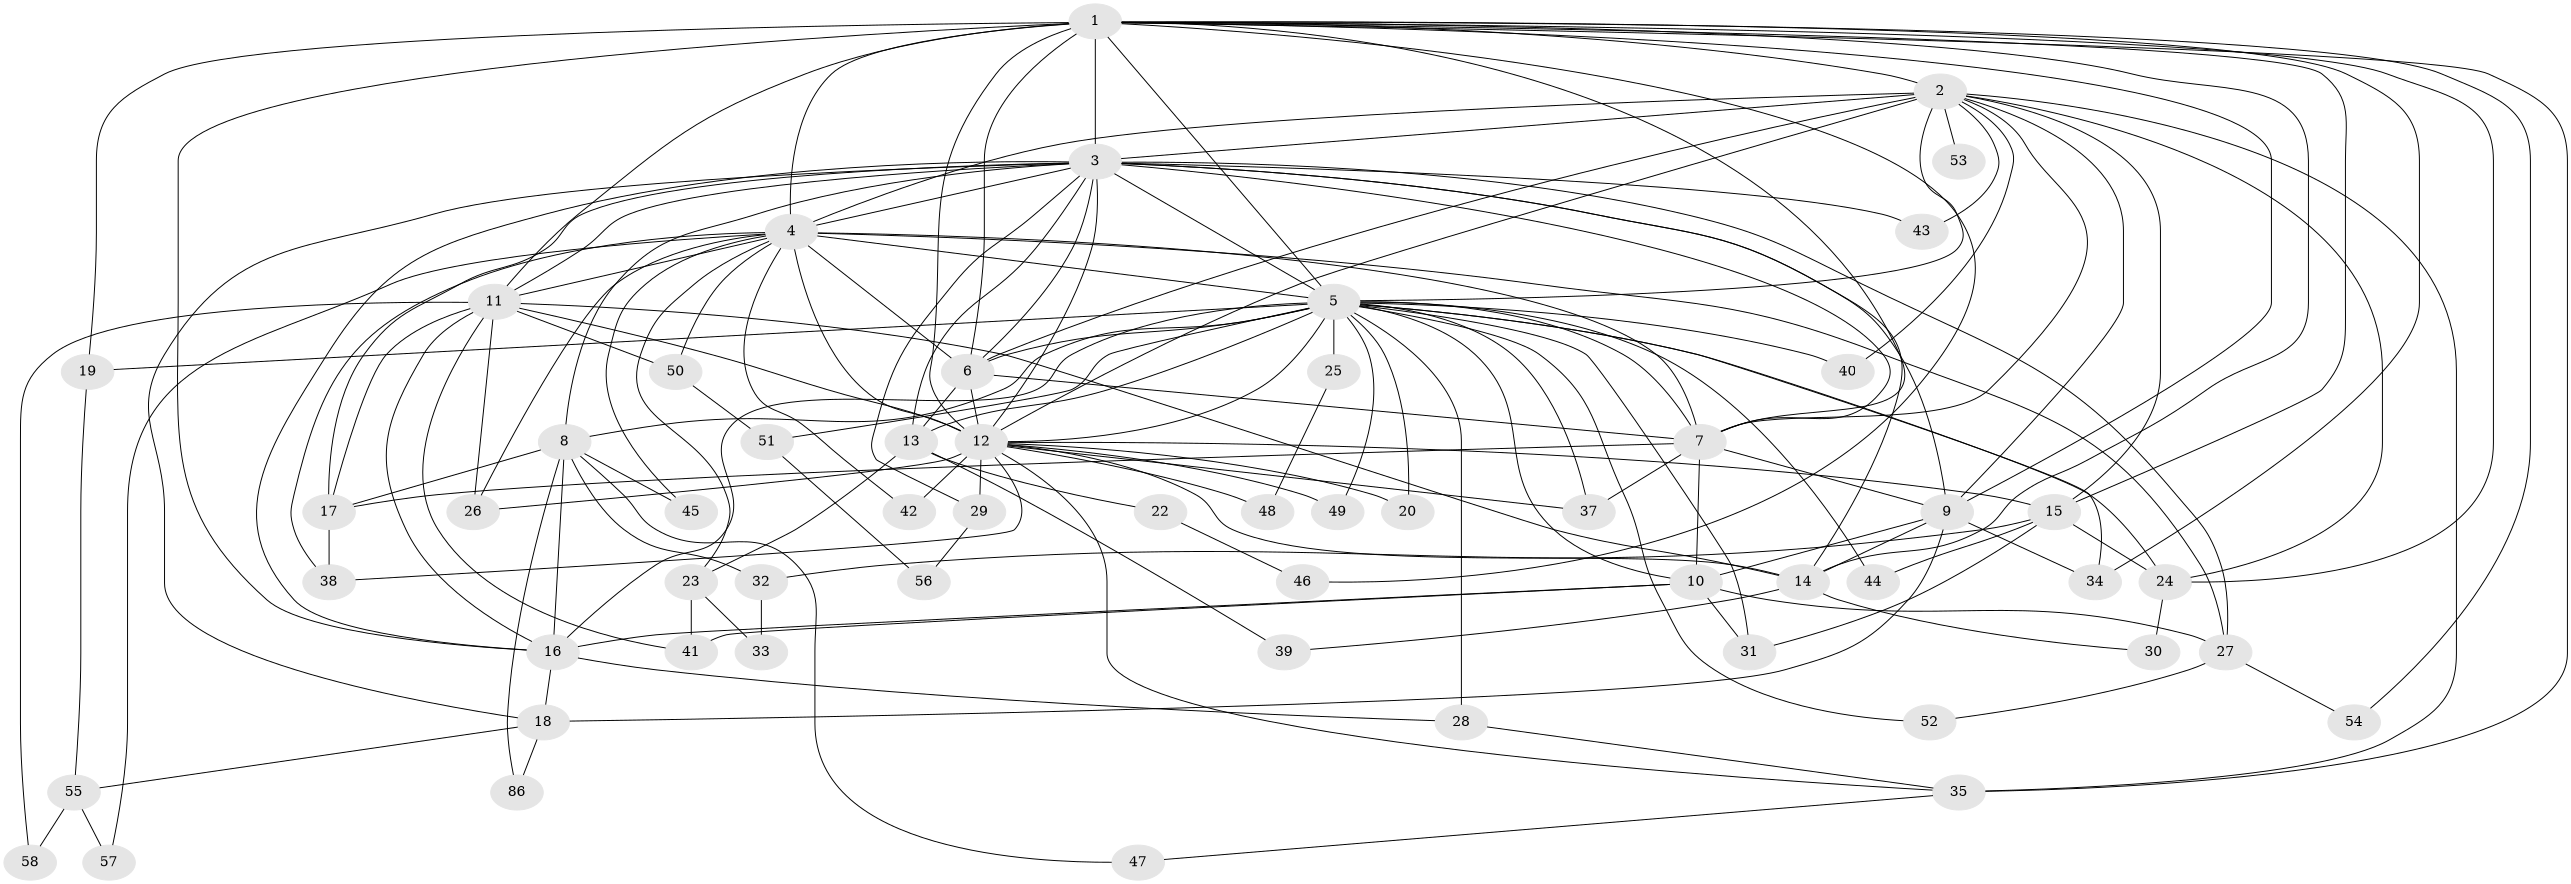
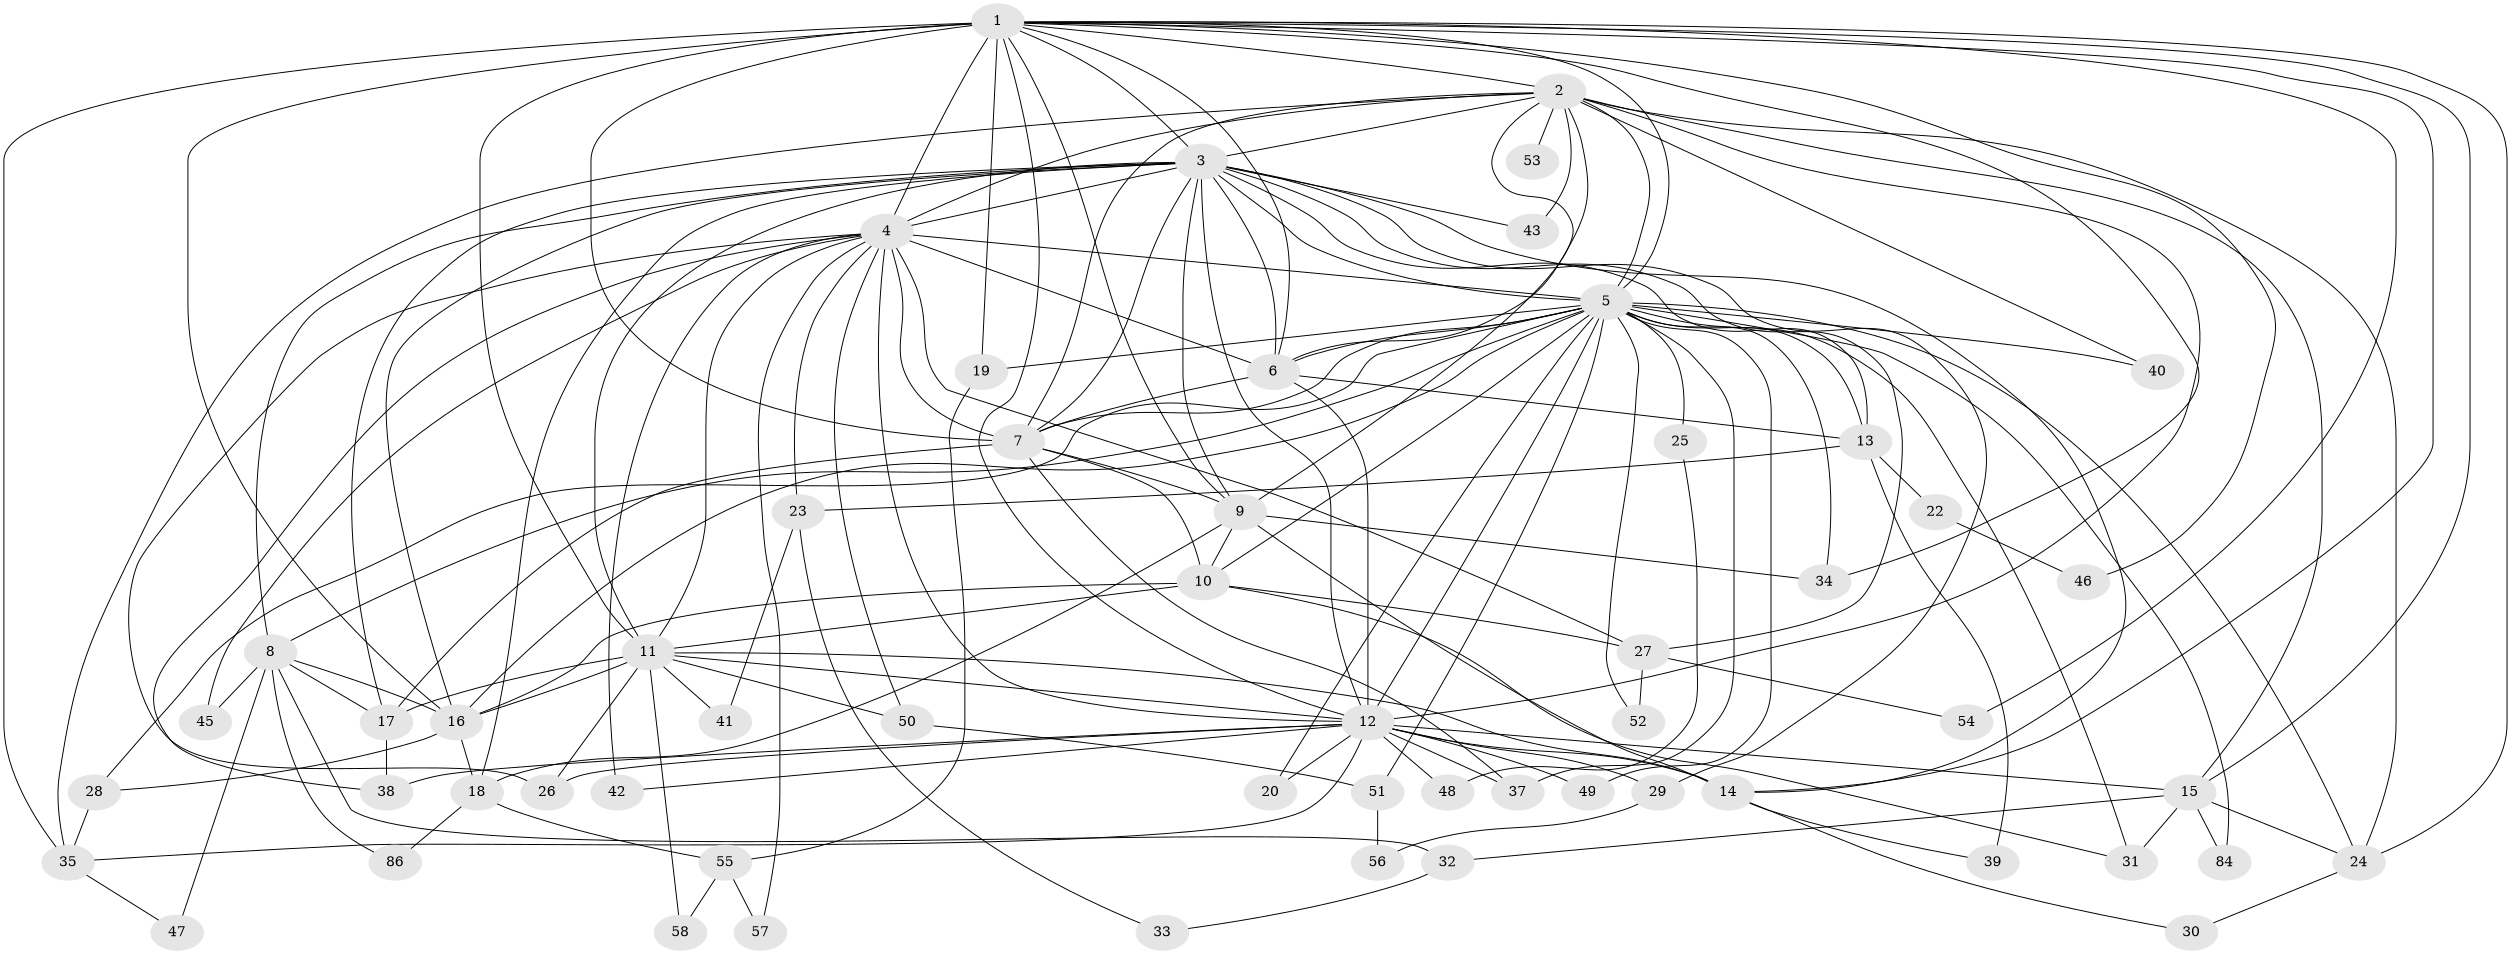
node "44": label "44" -> "84"
edge "10" -- "41": now "10" -- "11"
